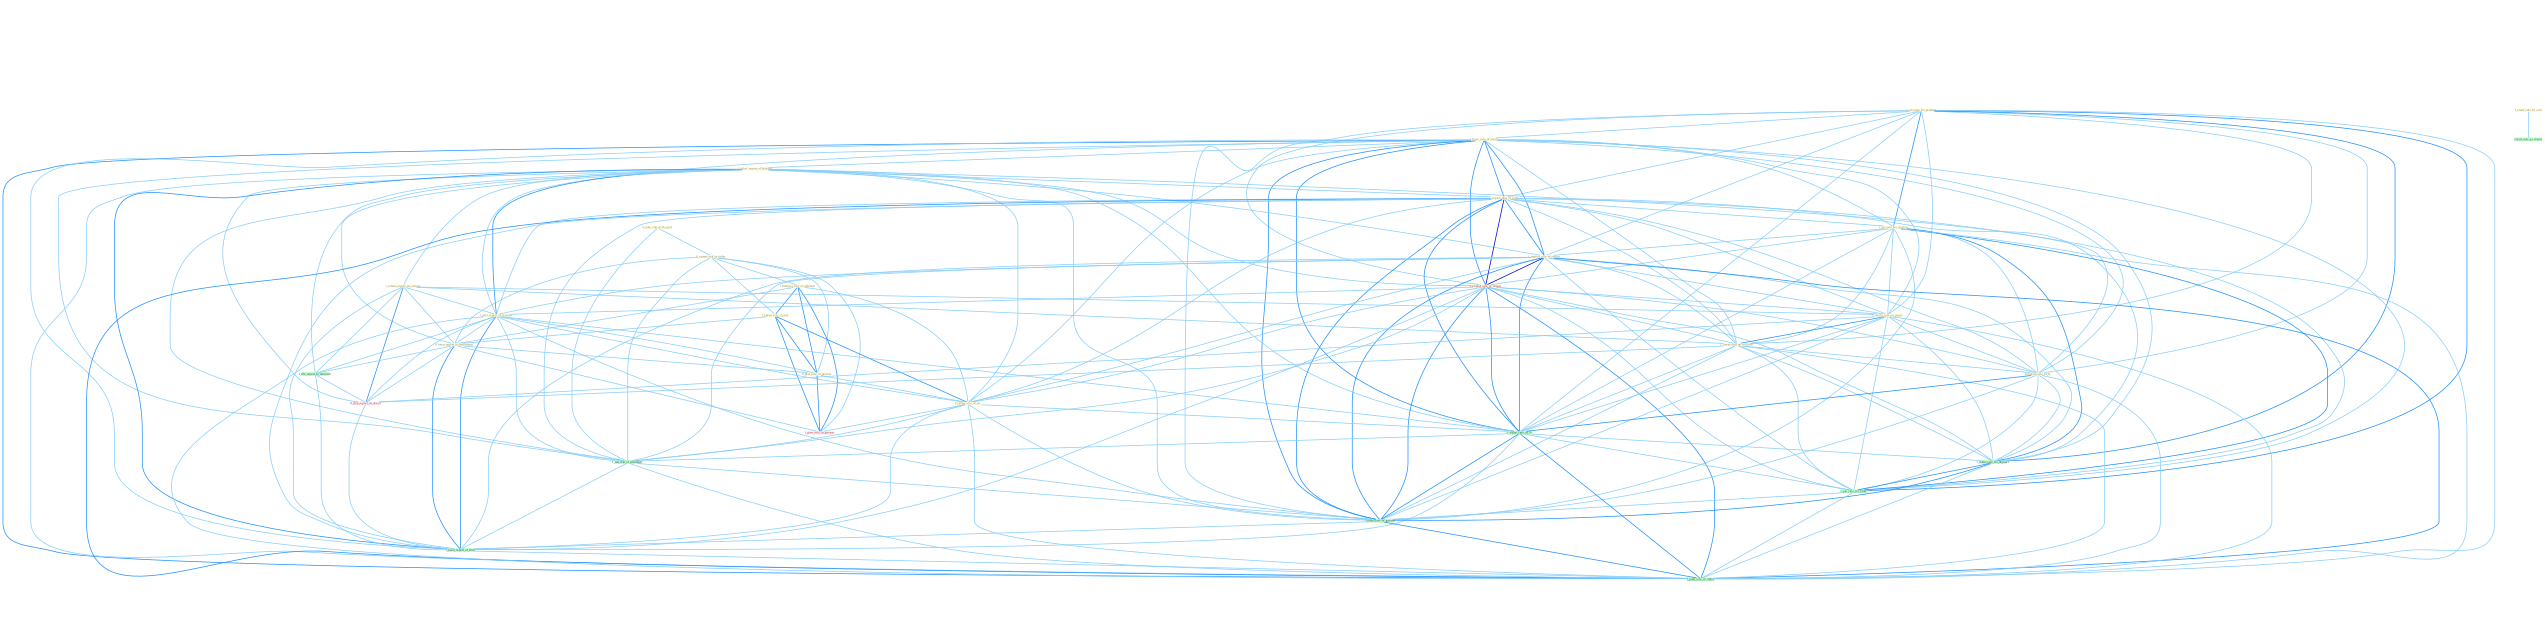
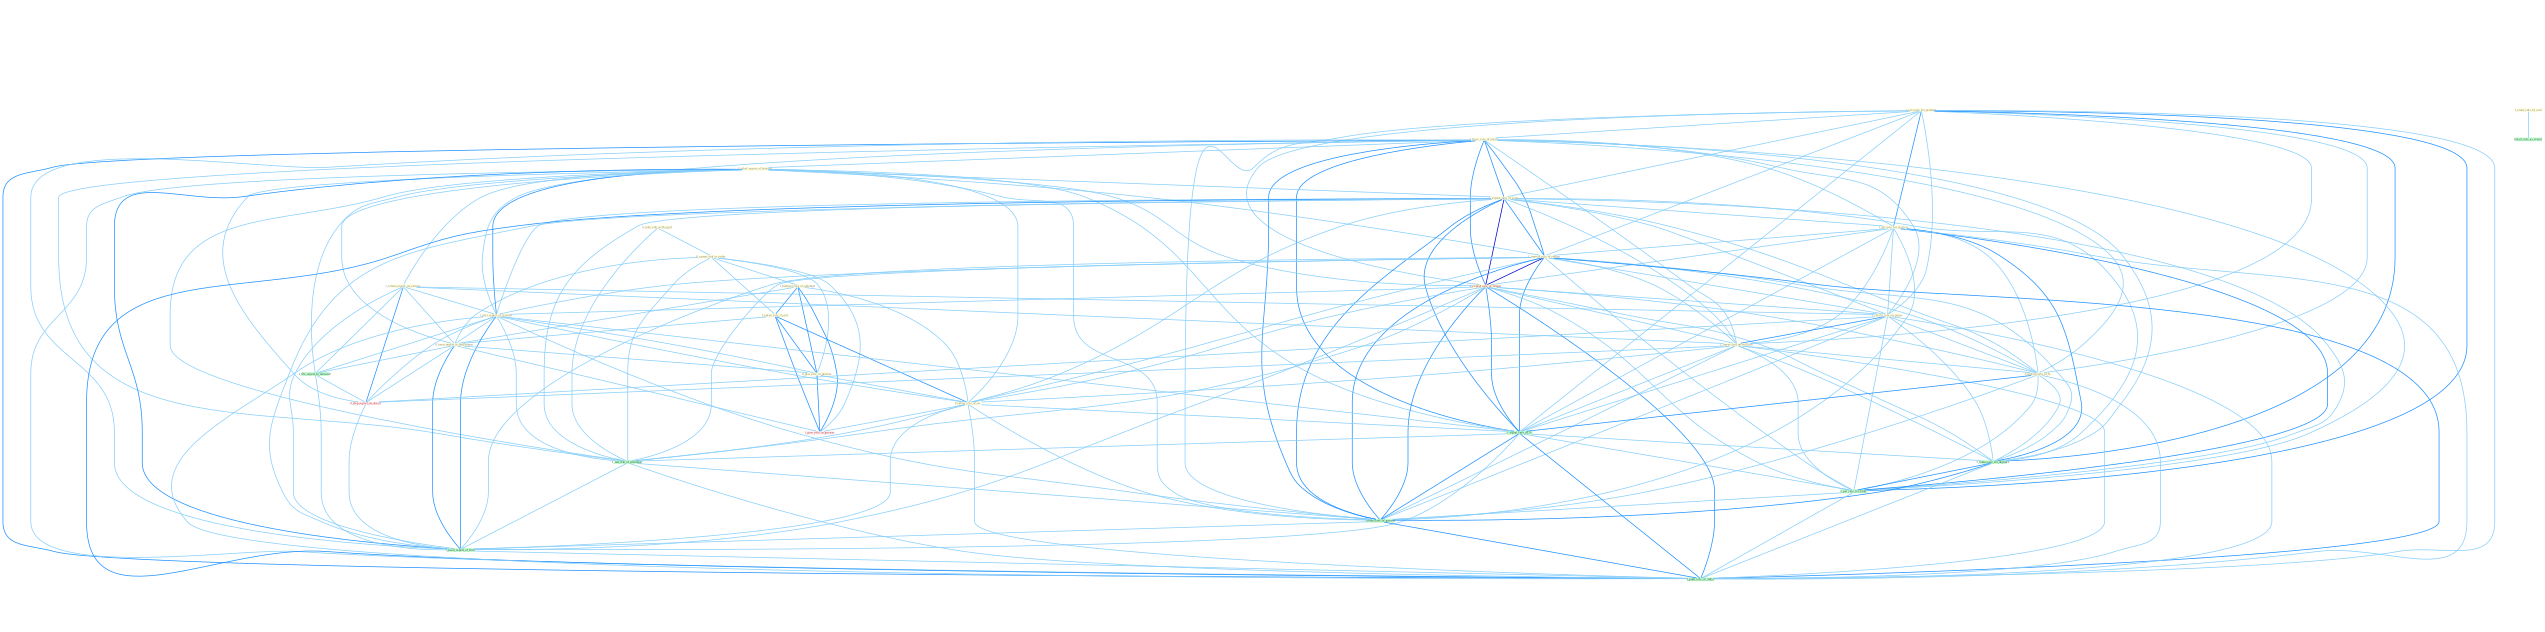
edge "1_label_report_of_friction" -- "0_reckon_rate_at_%": now "1_increas_rate_of_return" -- "0_reckon_rate_at_%"
edge "1_have_rate_of_injuri" -- "0_taken_role_of_on": now "1_lower_end_on_million" -- "0_taken_role_of_on"
